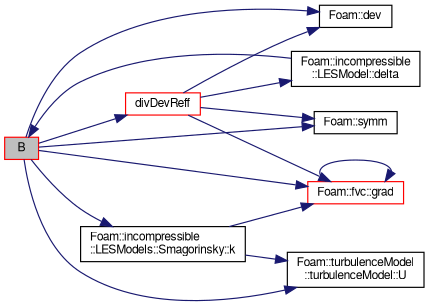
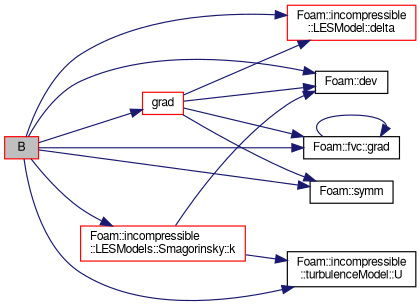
edge "Foam::incompressible ::LESModel::delta" -> "B": reversed
node "Foam::incompressible ::LESModel::delta": color black -> red
node "divDevReff": label "divDevReff" -> "grad"
node "Foam::fvc::grad": color red -> black
edge "Foam::incompressible ::LESModels::Smagorinsky::k" -> "Foam::fvc::grad": now "Foam::incompressible ::LESModels::Smagorinsky::k" -> "Foam::dev"
node "Foam::incompressible ::LESModels::Smagorinsky::k": color black -> red
node "Foam::turbulenceModel ::turbulenceModel::U": label "Foam::turbulenceModel ::turbulenceModel::U" -> "Foam::incompressible ::turbulenceModel::U"
